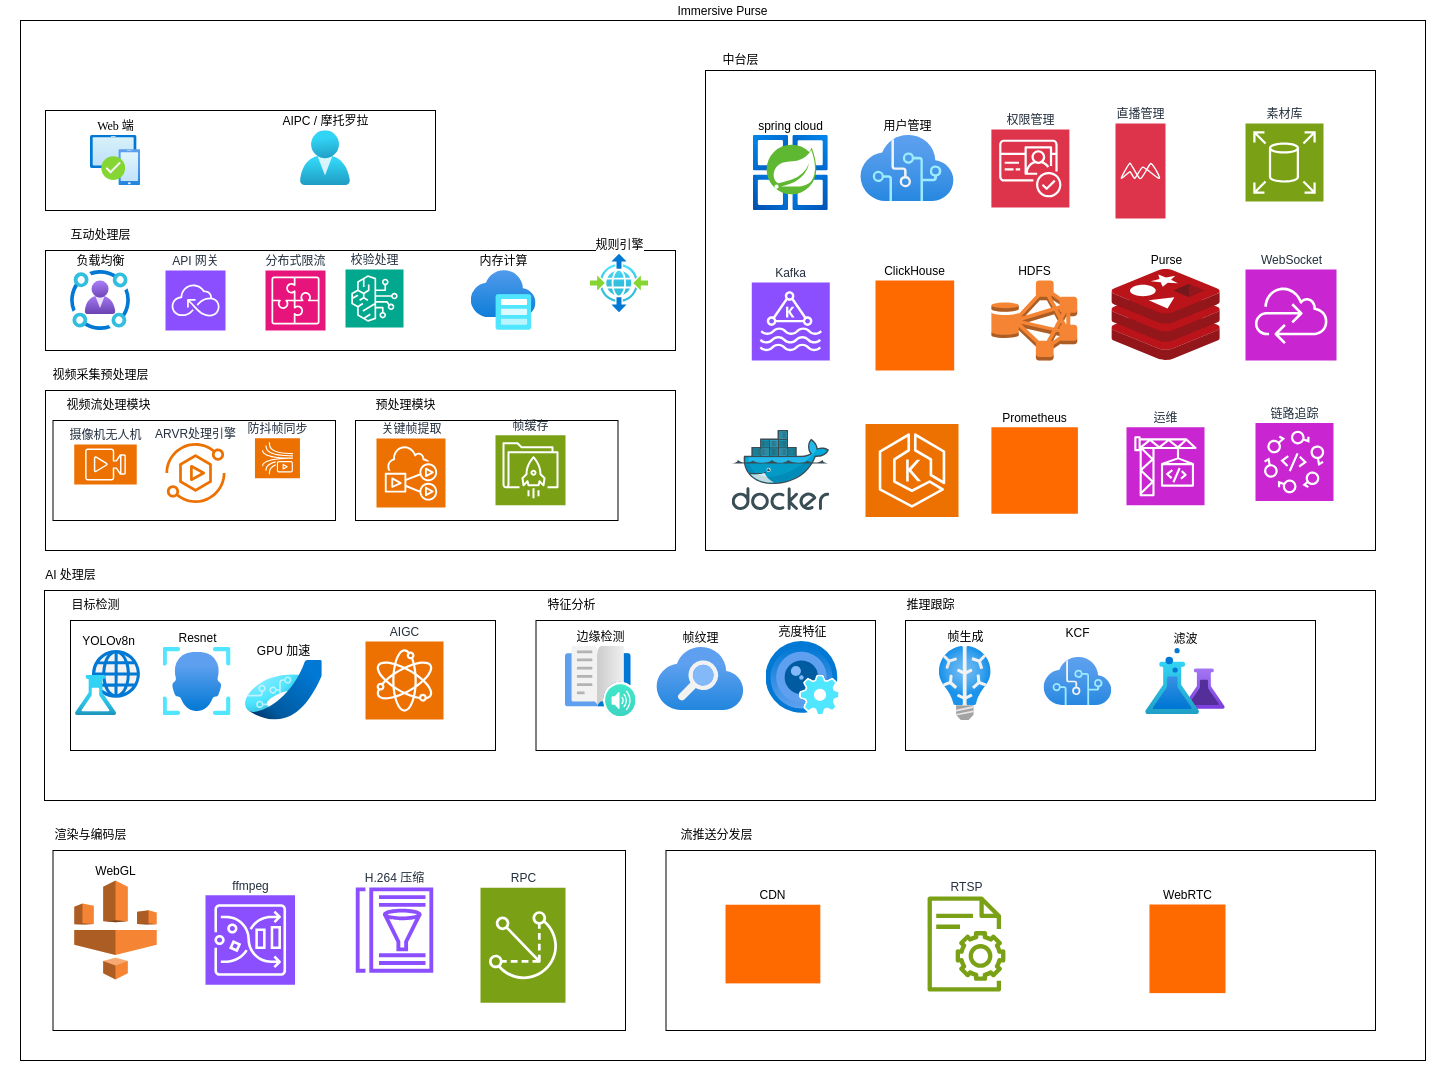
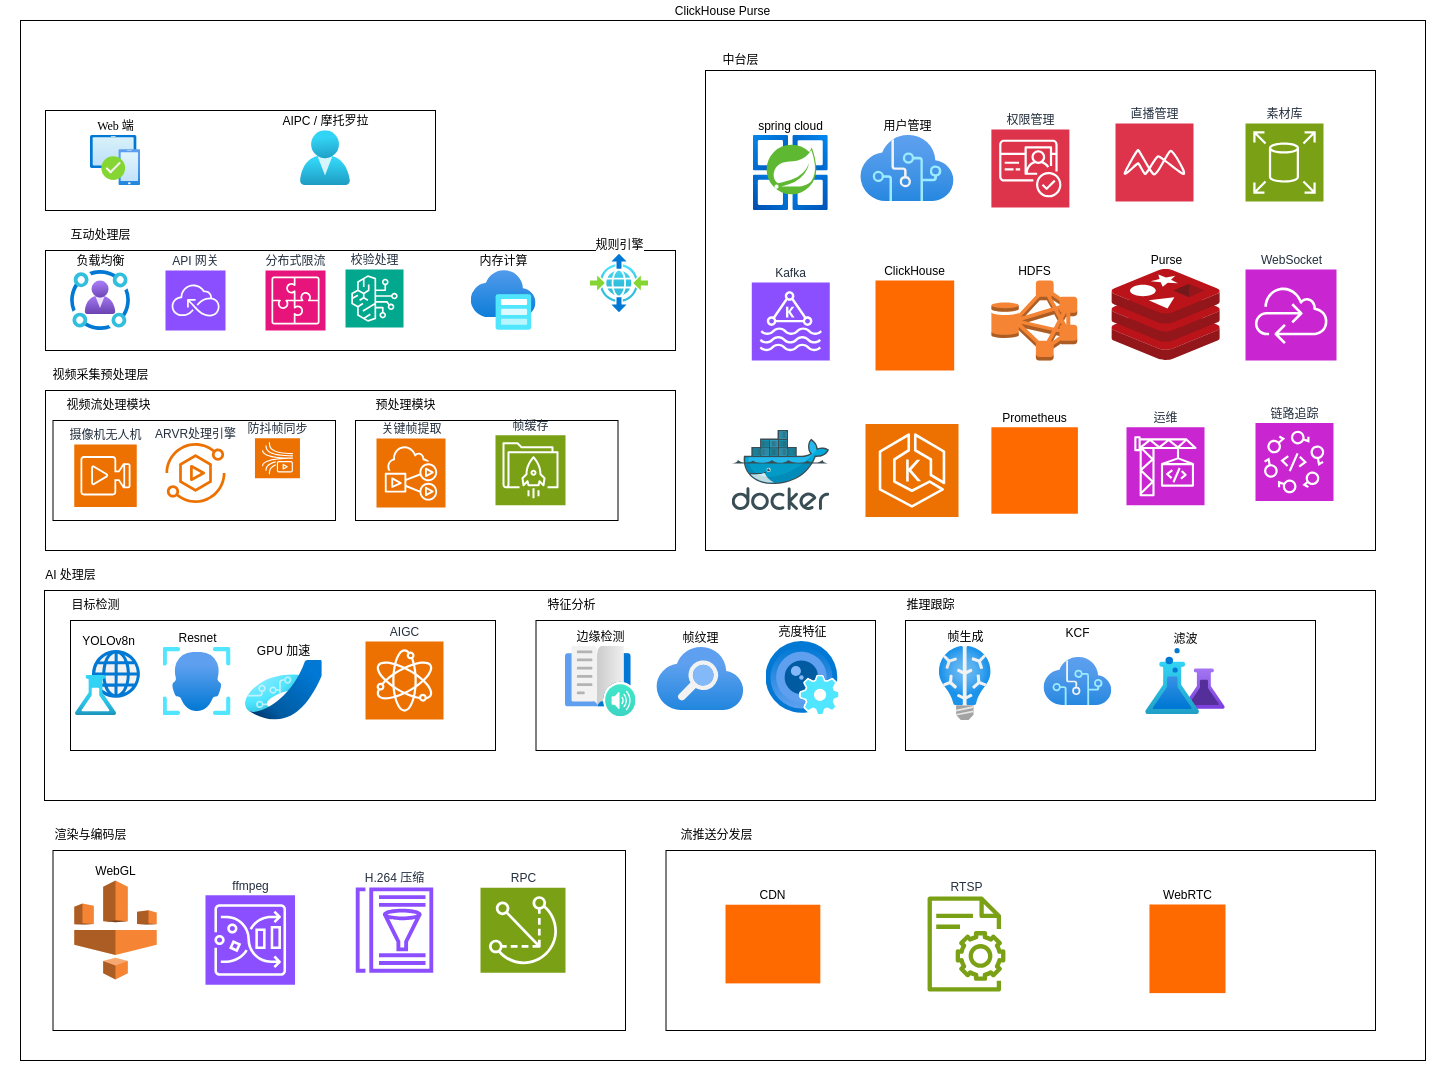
node "Immersive Purse": label "Immersive Purse" -> "ClickHouse Purse"
node "直播管理": size 50x95 -> 78x78
node "摄像机无人机": size 63x40 -> 63x63
node "RPC": size 85x115 -> 85x85
